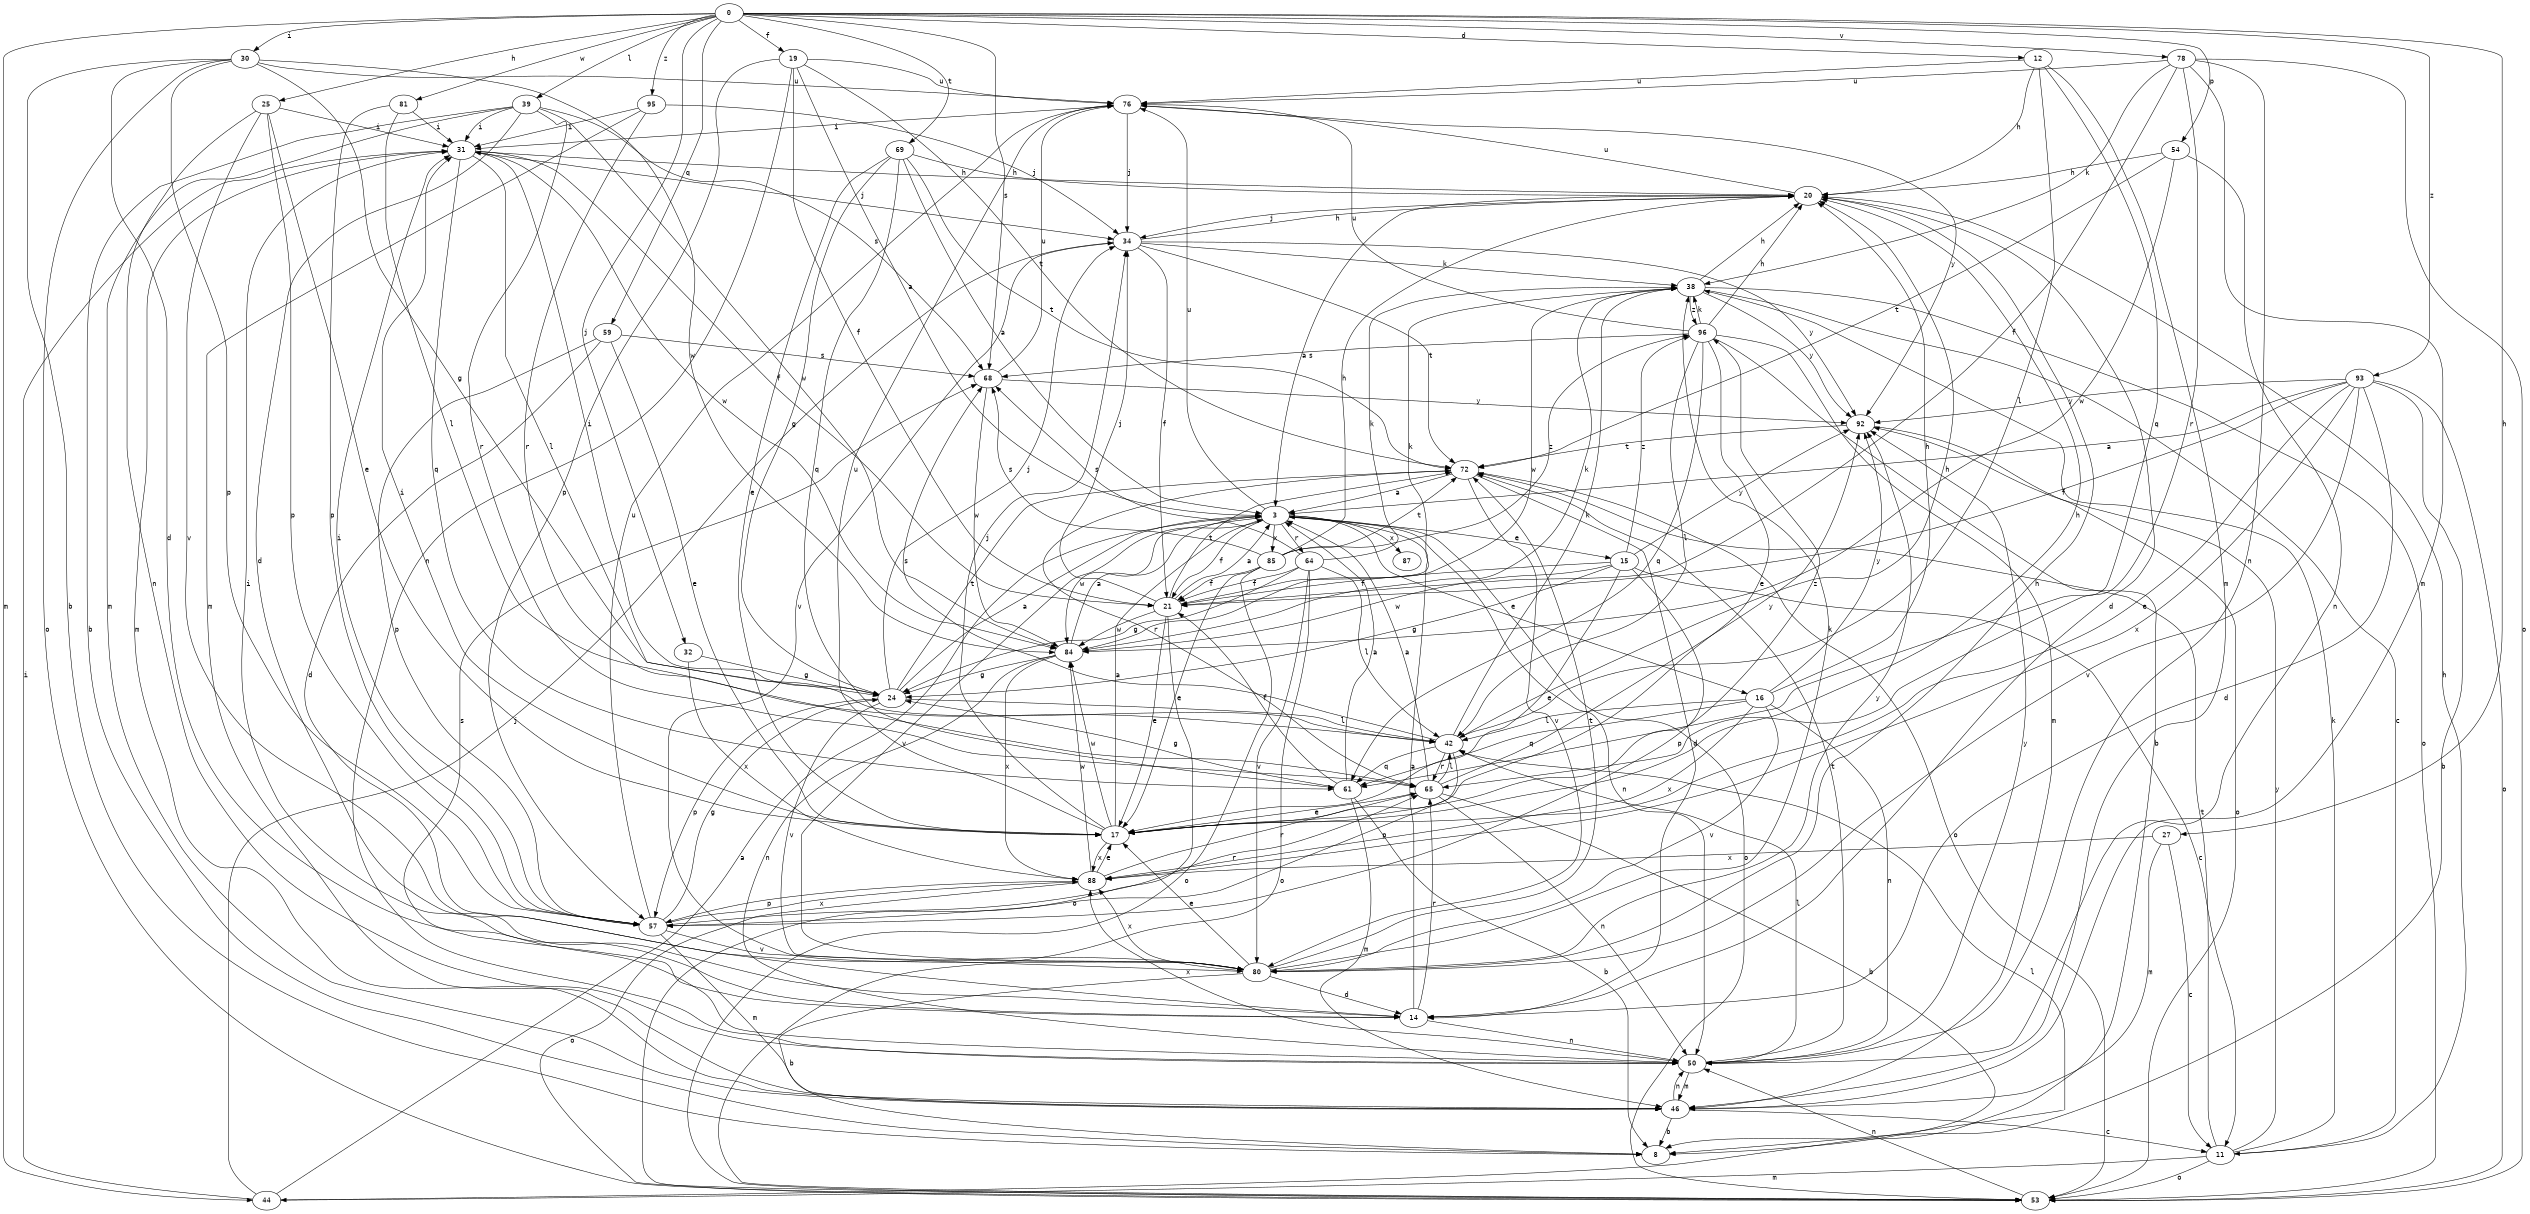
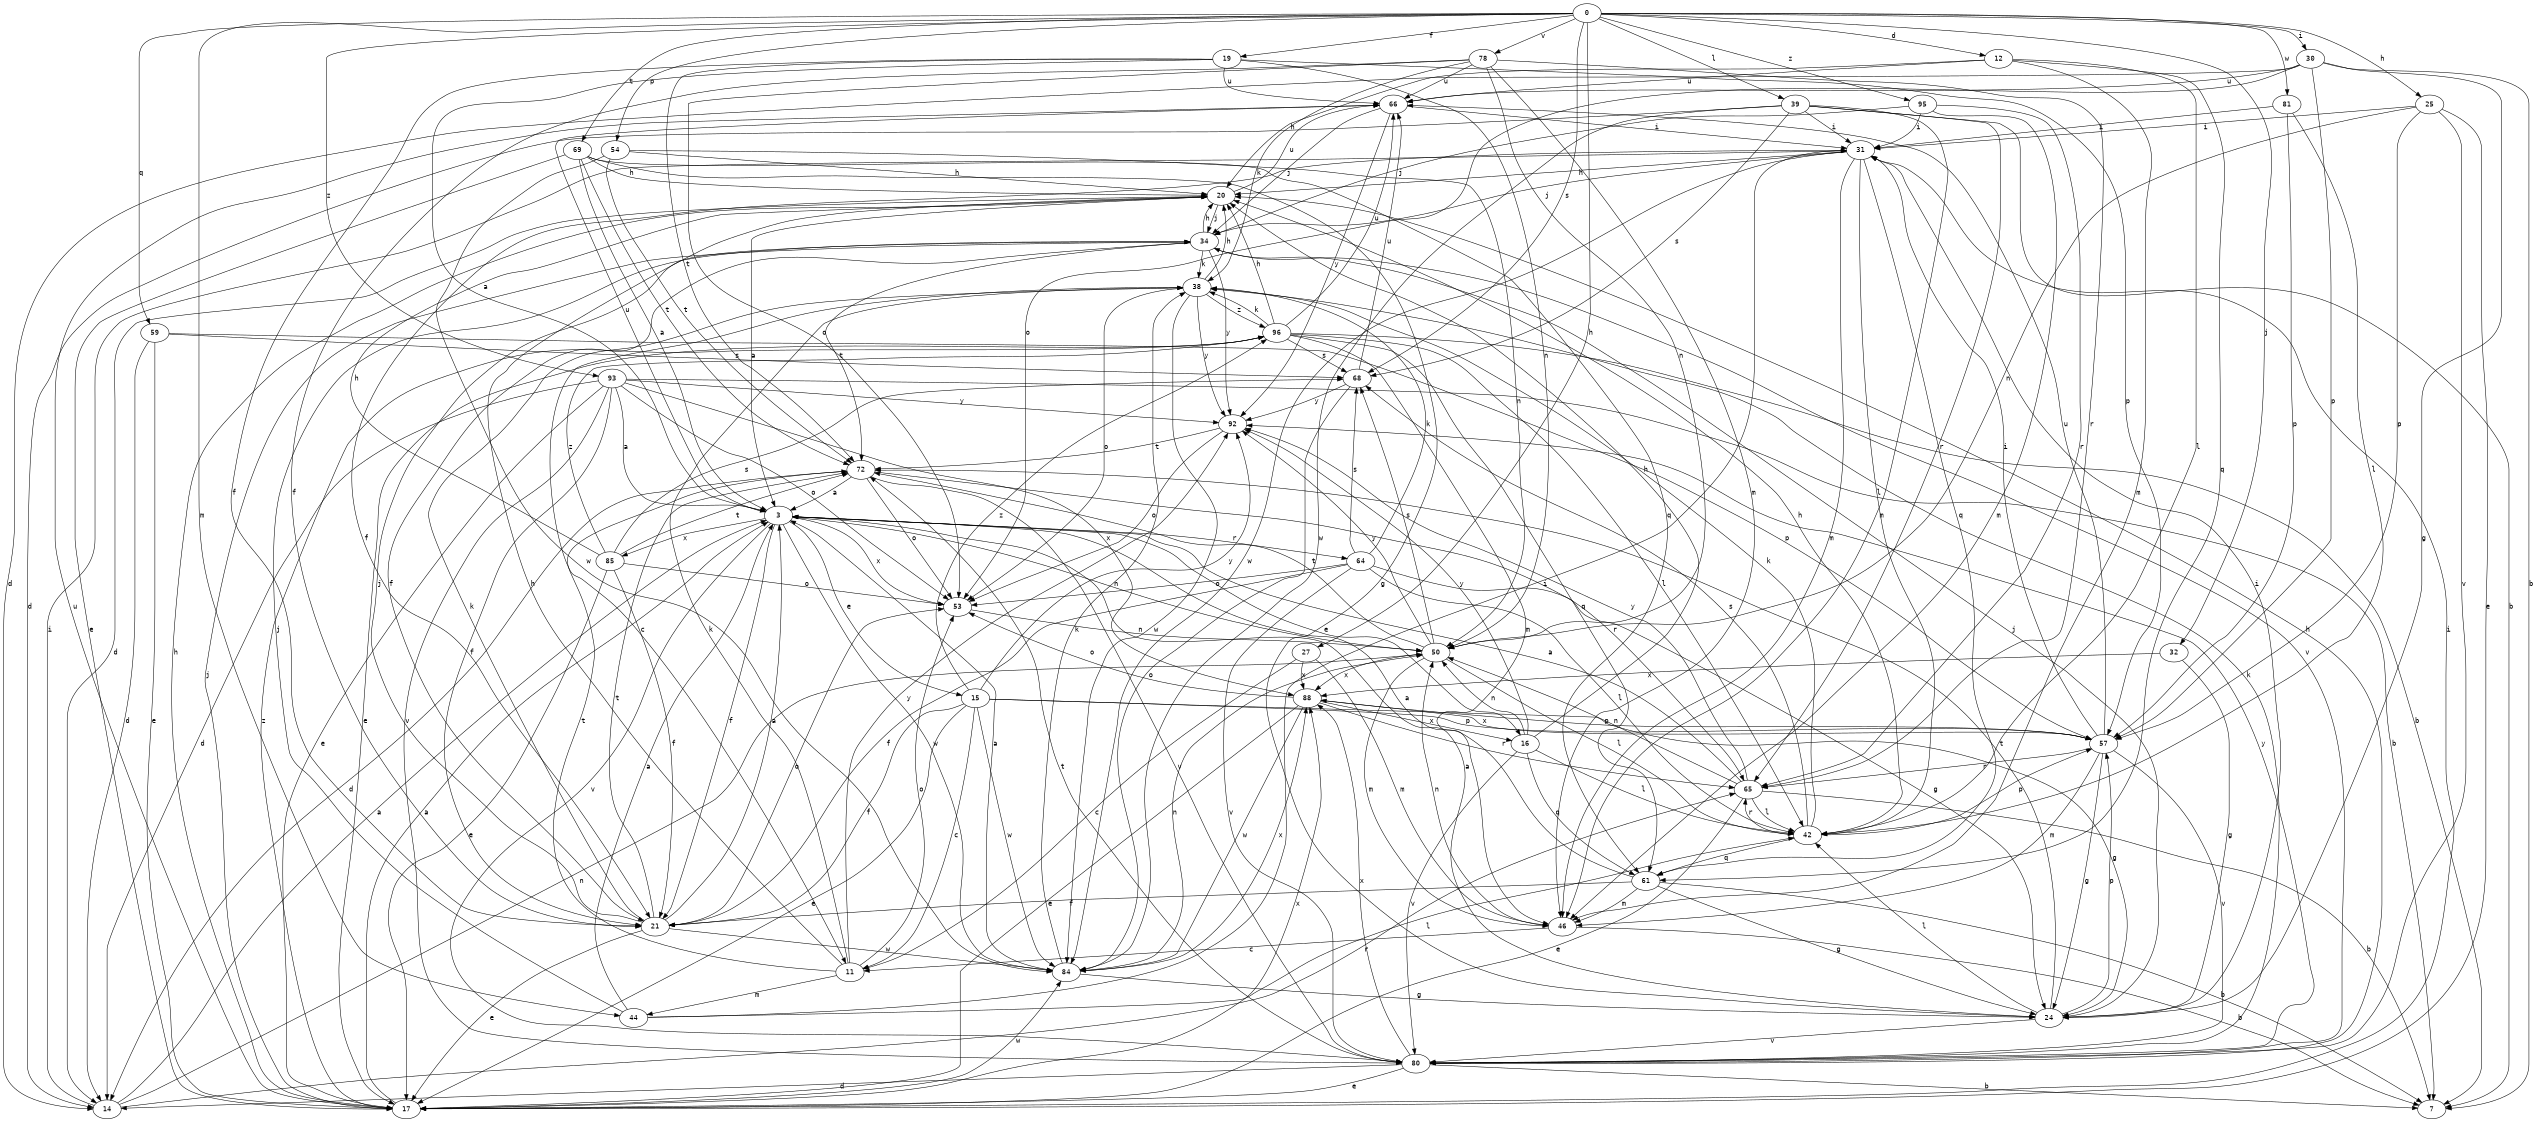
node "76": label "76" -> "66"
edge "30" -> "84": removed, label "w"
edge "68" -> "84": label "w" -> "o"
node "87": removed
edge "16" -> "88": reversed
edge "3" -> "53": label "o" -> "x"
node "8": label "8" -> "7"
